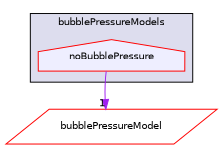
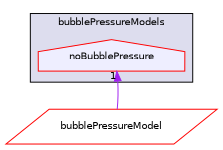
edge "noBubblePressure" -> "bubblePressureModel": reversed
